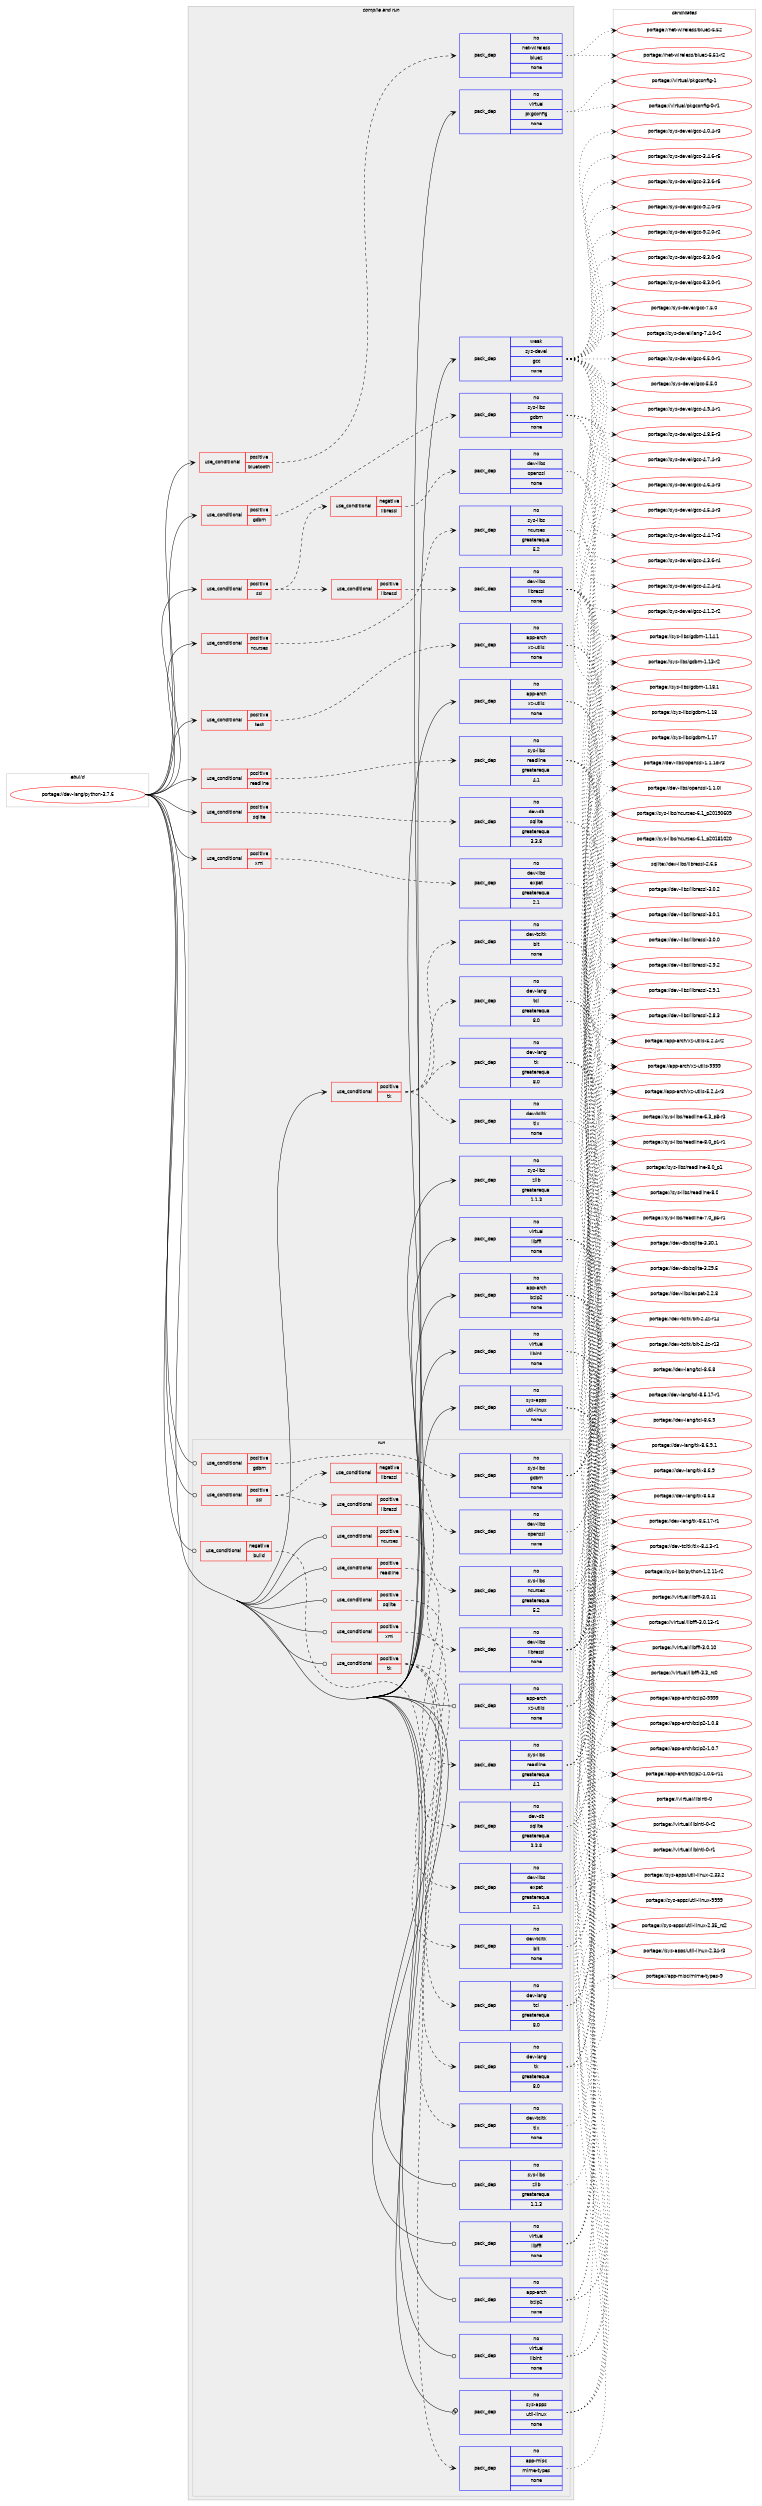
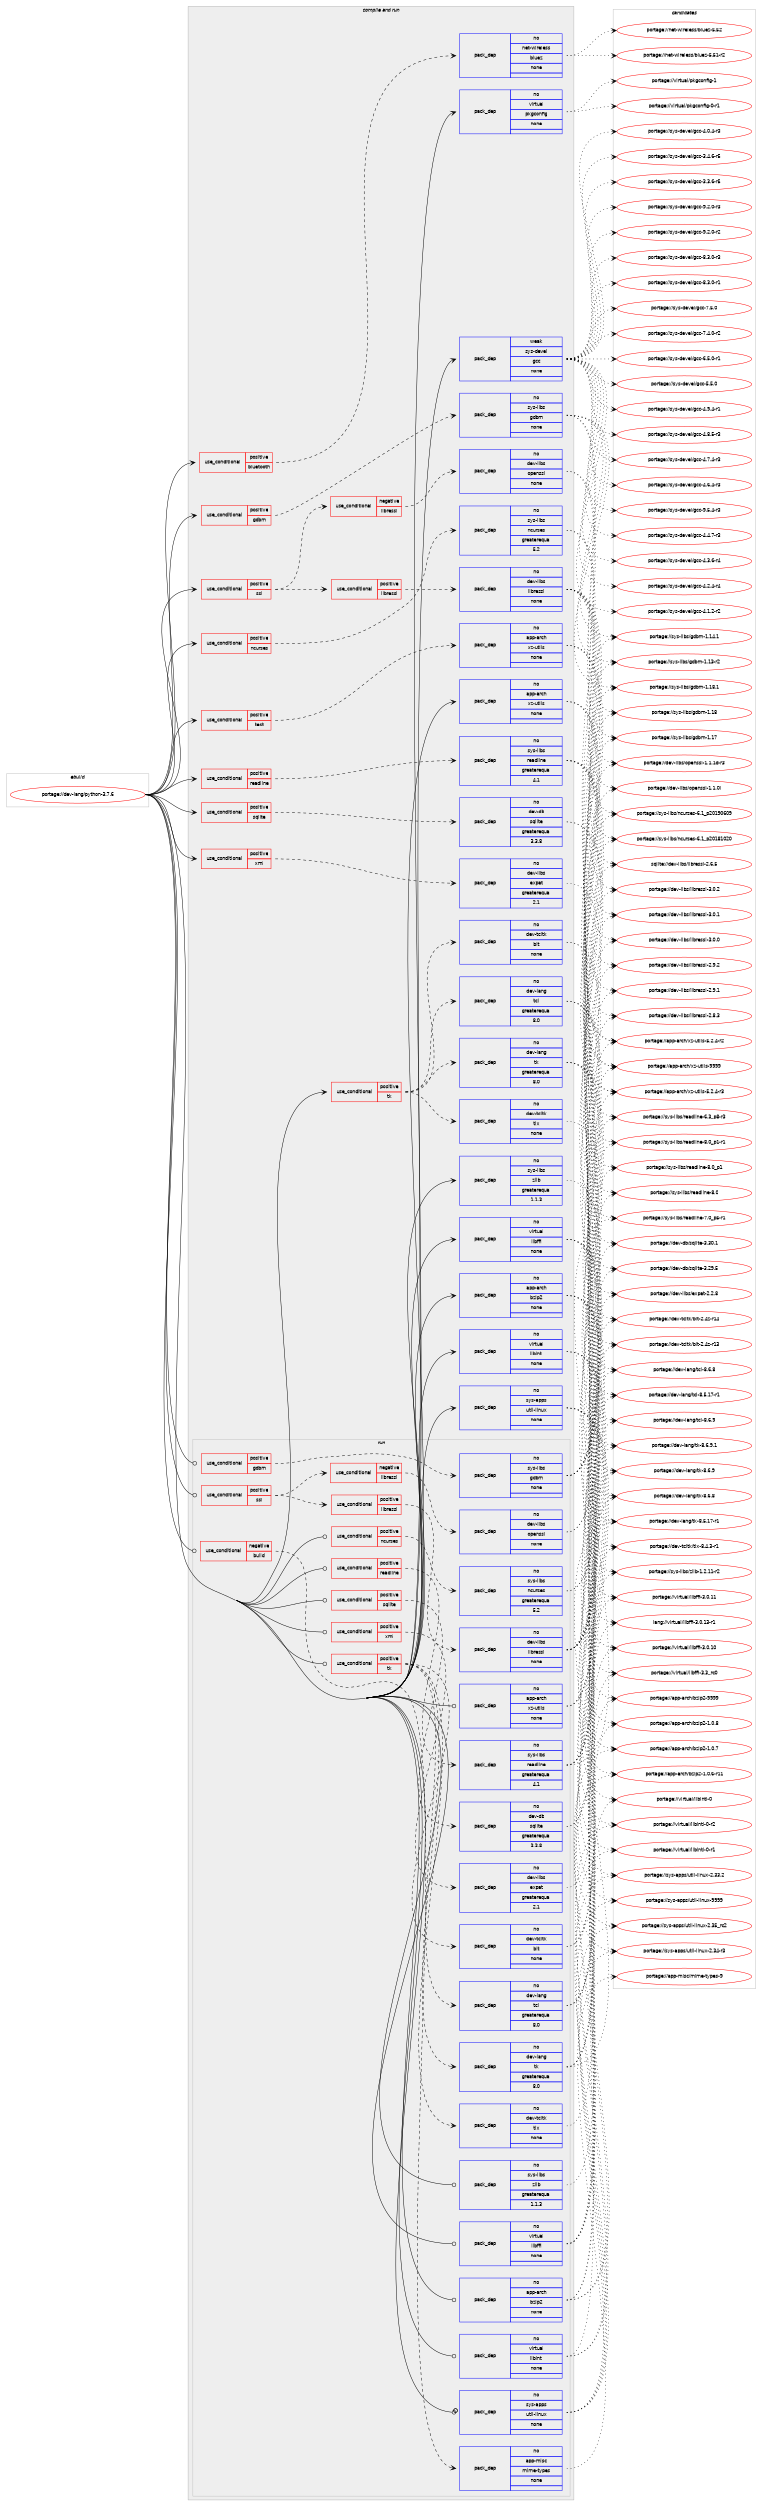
node "portage://sys-devel/lang-7.4.0-r2": label "portage://sys-devel/lang-7.4.0-r2" -> "portage://sys-devel/gcc-7.4.0-r2"
node "portage://sys-devel/gcc-4.5.4-r3": label "portage://sys-devel/gcc-4.5.4-r3" -> "portage://sys-devel/gcc-9.5.4-r3"
node "portage://sys-libs/python-1.2.11-r2": label "portage://sys-libs/python-1.2.11-r2" -> "portage://sys-libs/zlib-1.2.11-r2"
node "portage://virtual/libffi-3.0.13-r1": label "portage://virtual/libffi-3.0.13-r1" -> "lang://virtual/libffi-3.0.13-r1"
